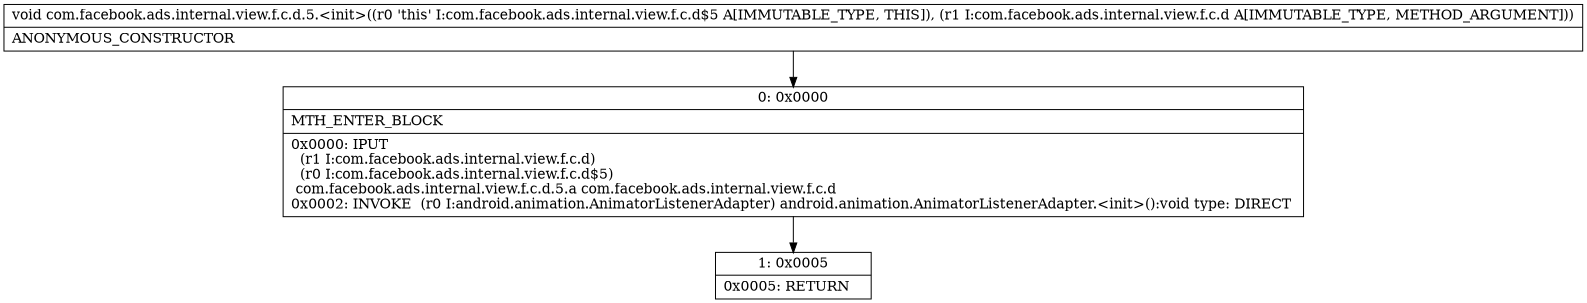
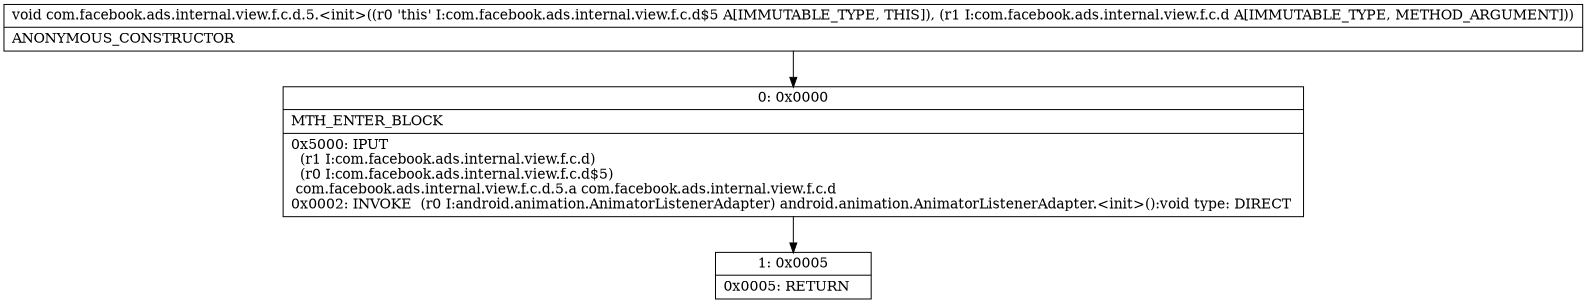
node "0: 0x0000": text "0x0000: IPUT" -> "0x5000: IPUT"
